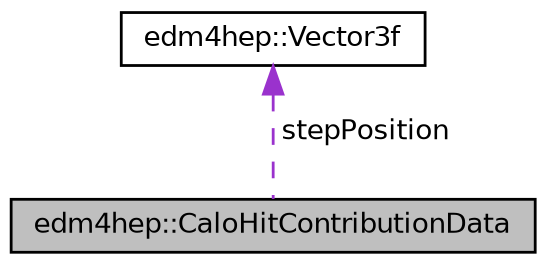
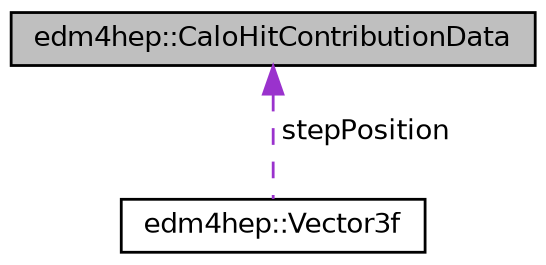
edge "edm4hep::CaloHitContributionData" -> "edm4hep::Vector3f": reversed
